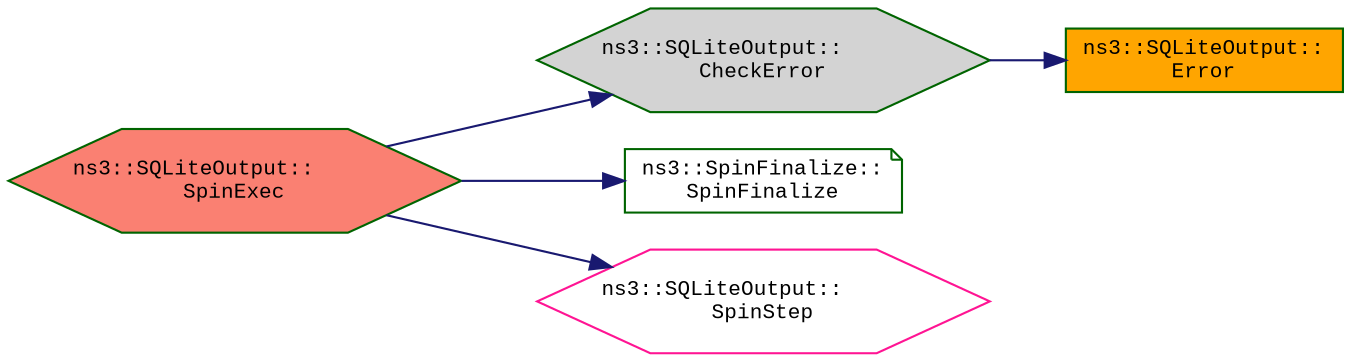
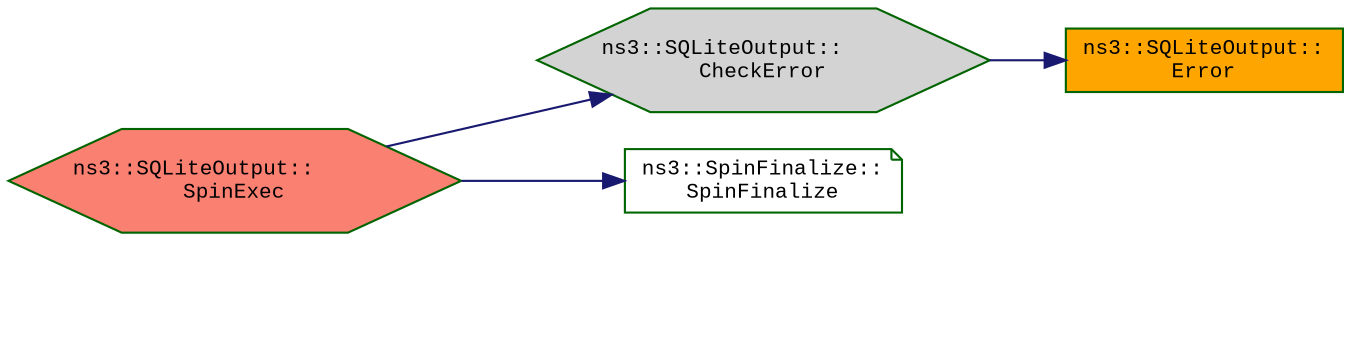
node "ns3::SQLiteOutput:: SpinStep": removed
